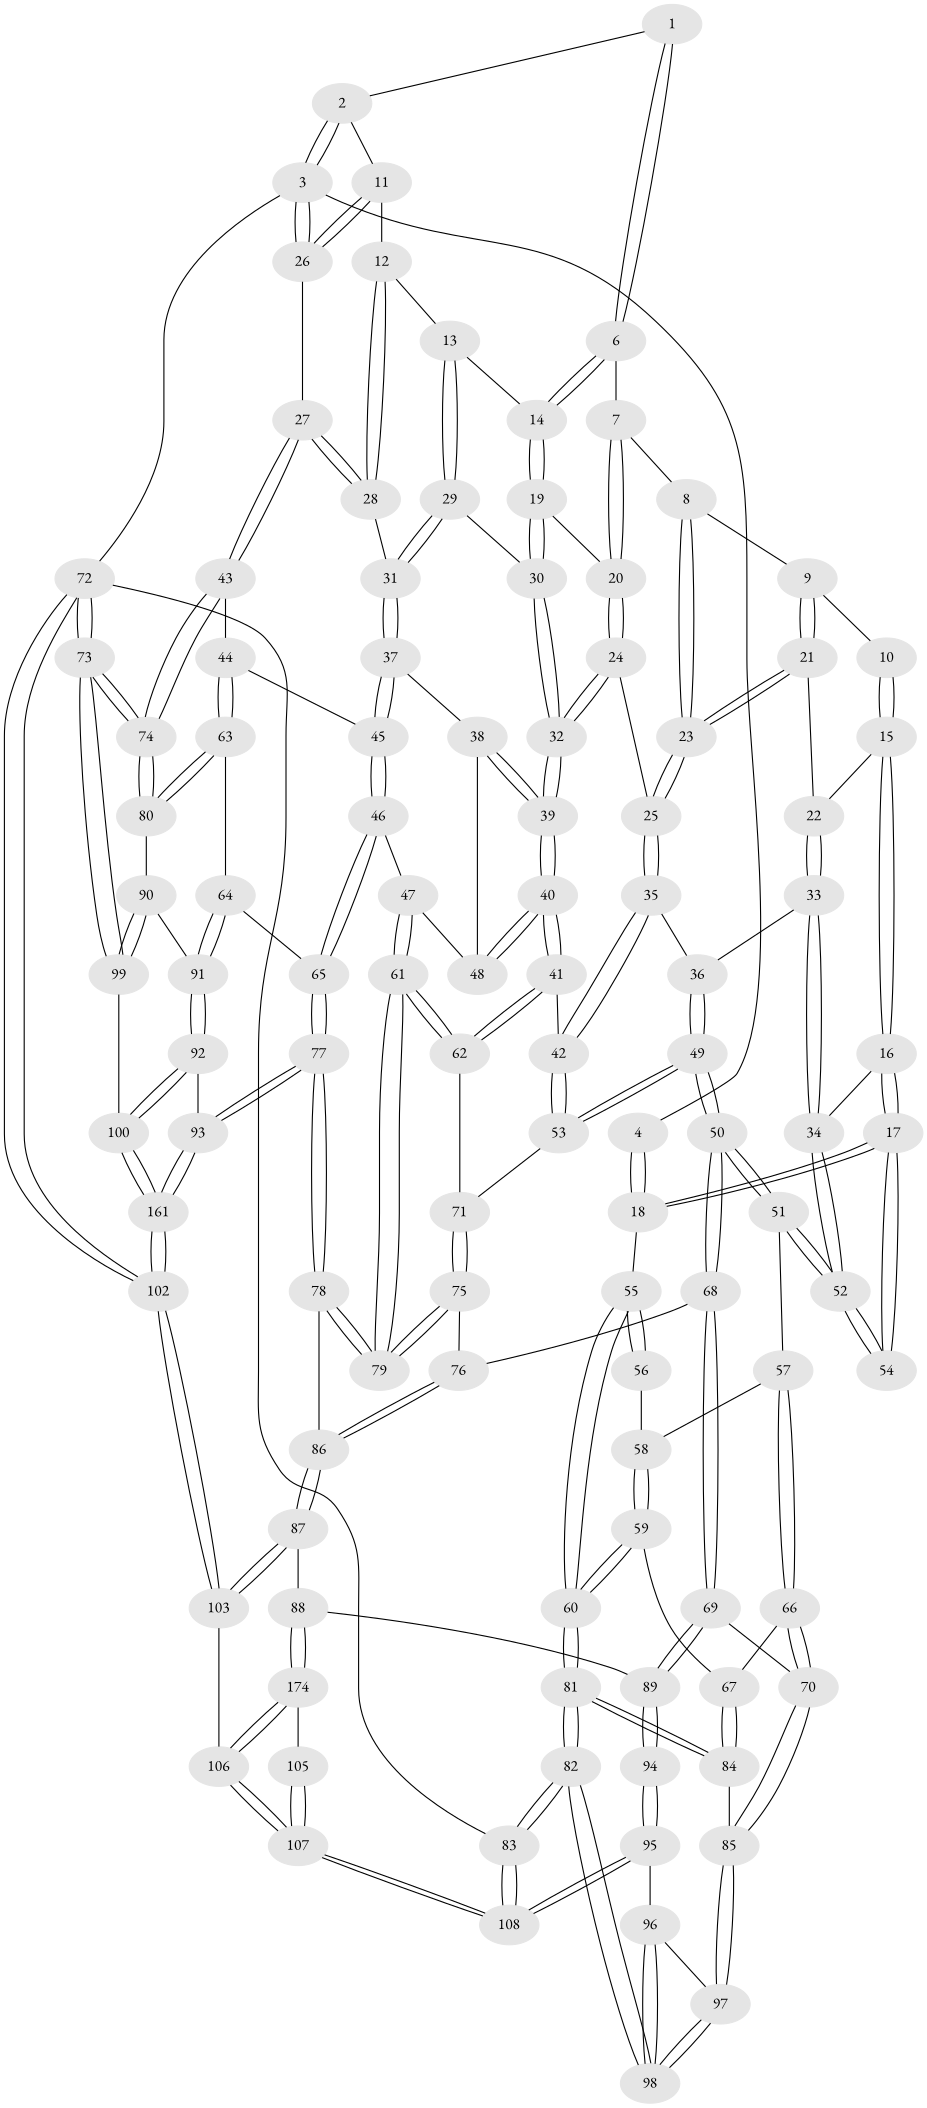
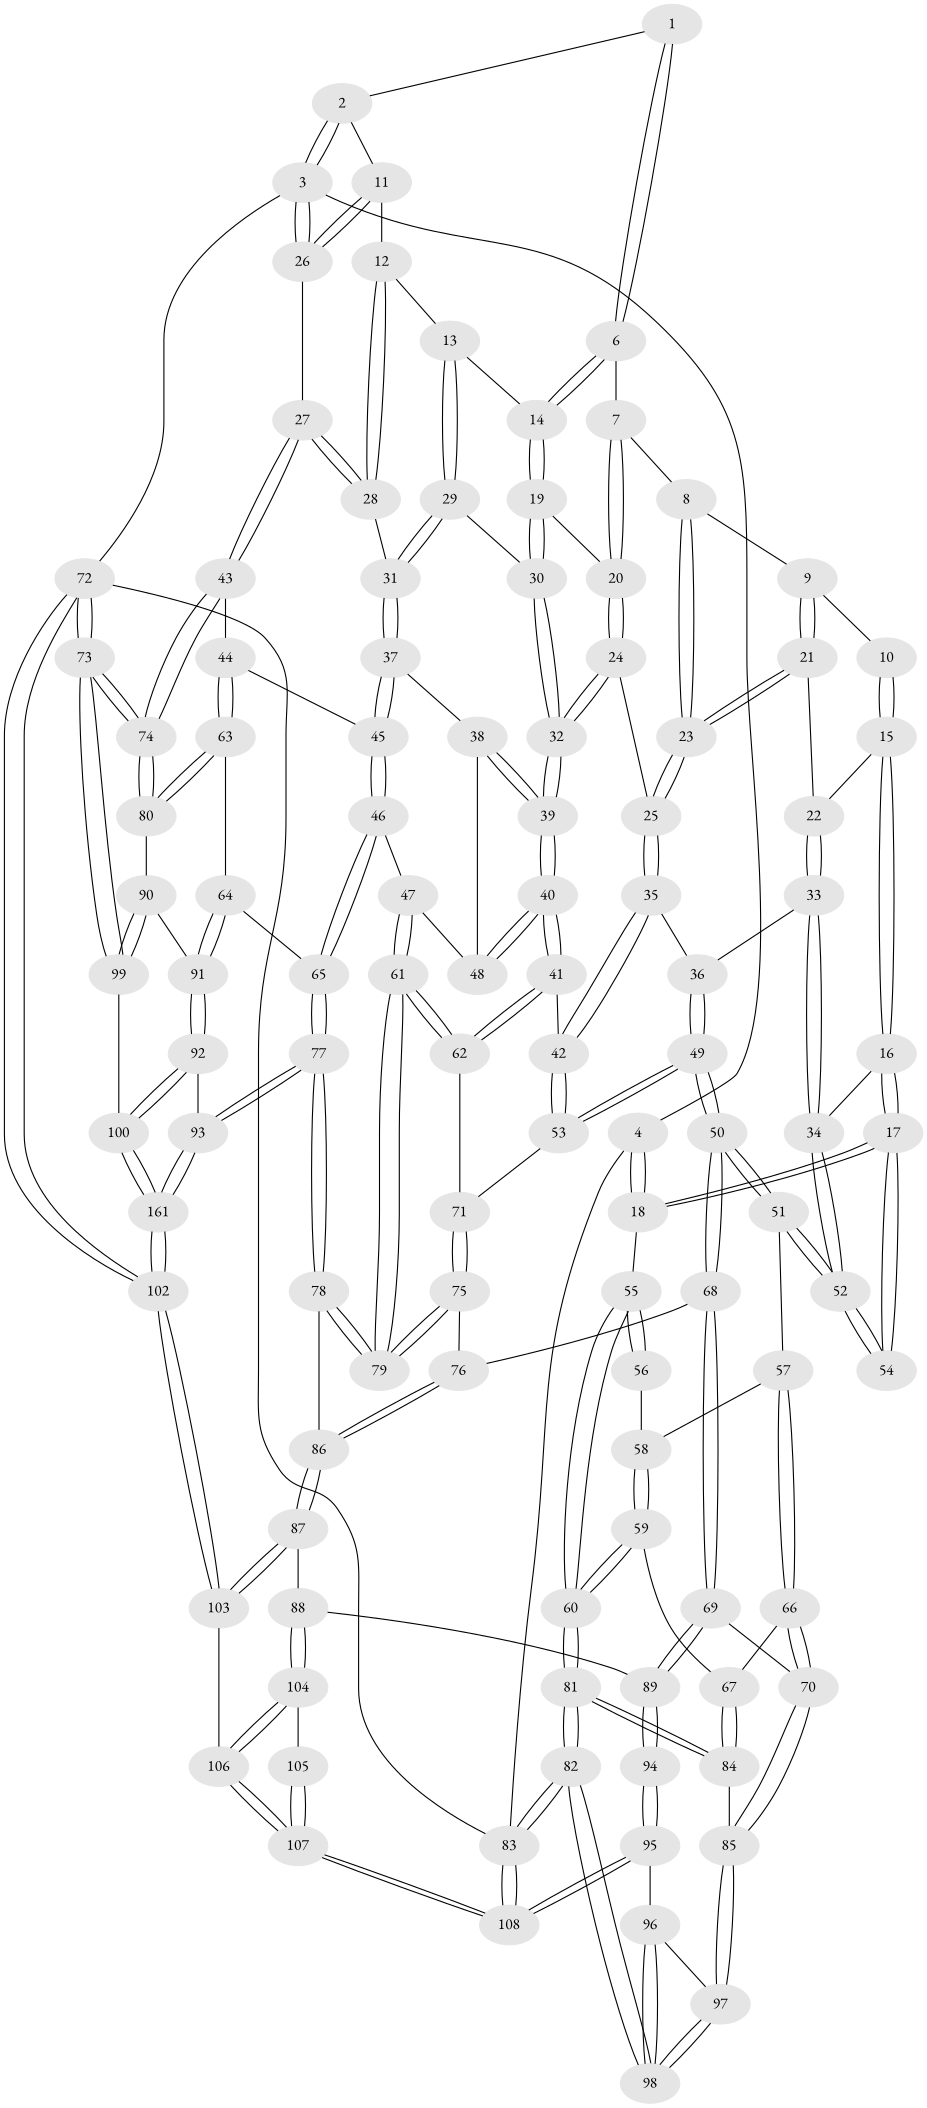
edge "4" -- "83": added
node "174": label "174" -> "104"
